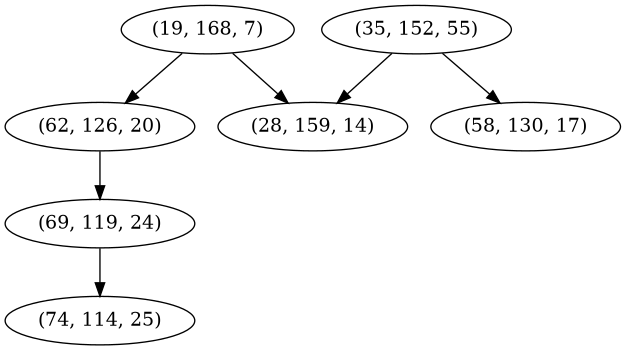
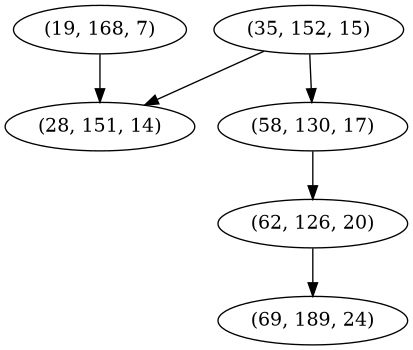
node "(35, 152, 55)": label "(35, 152, 55)" -> "(35, 152, 15)"
edge "(19, 168, 7)" -> "(62, 126, 20)": now "(58, 130, 17)" -> "(62, 126, 20)"
node "(28, 159, 14)": label "(28, 159, 14)" -> "(28, 151, 14)"
node "(69, 119, 24)": label "(69, 119, 24)" -> "(69, 189, 24)"
node "(74, 114, 25)": removed
